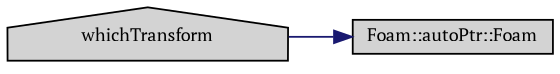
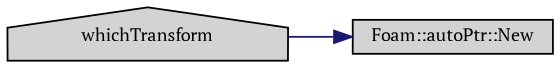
node "Foam::autoPtr::Foam": label "Foam::autoPtr::Foam" -> "Foam::autoPtr::New"
